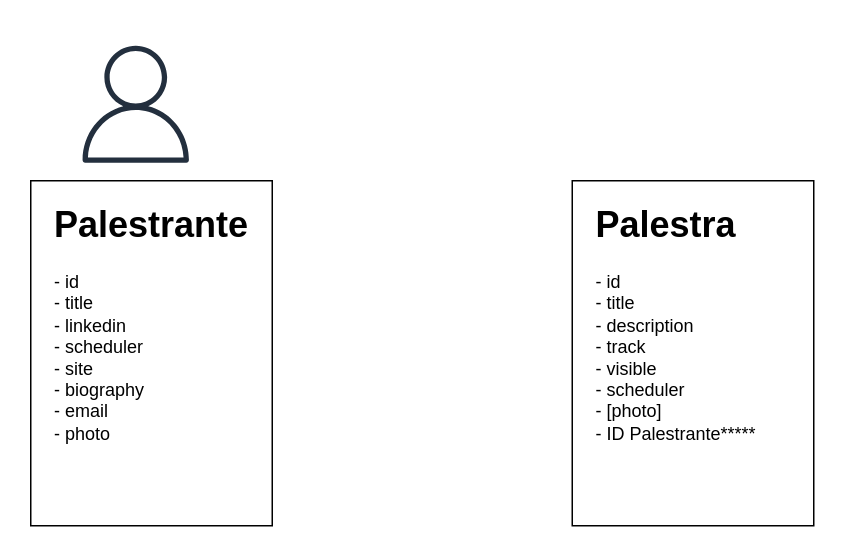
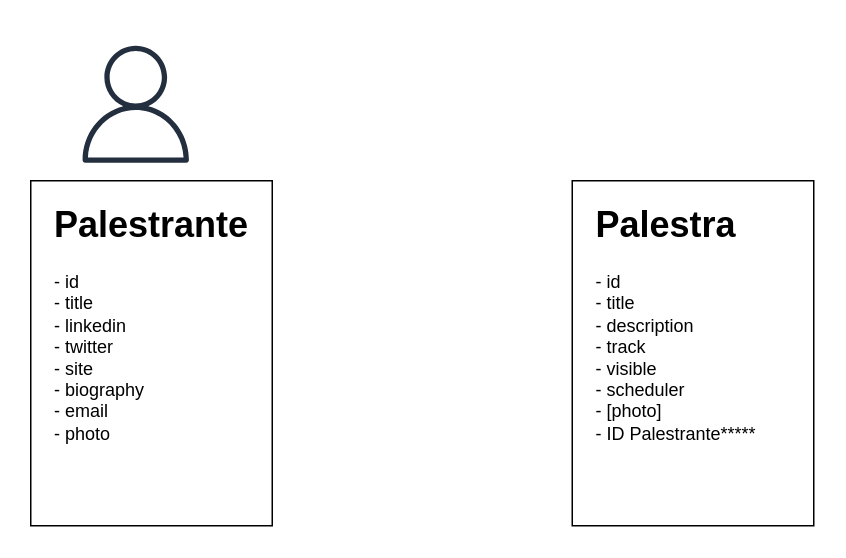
node "Palestrante - id - title - linkedin - scheduler - site - biography - email - photo": label "Palestrante - id - title - linkedin - scheduler - site - biography - email - photo" -> "Palestrante - id - title - linkedin - twitter - site - biography - email - photo"
